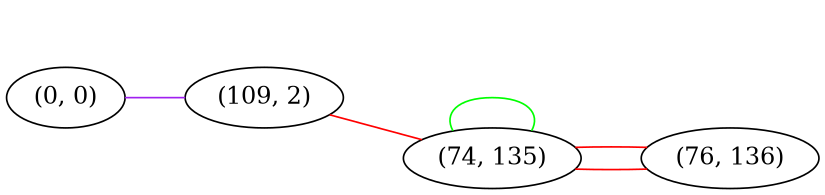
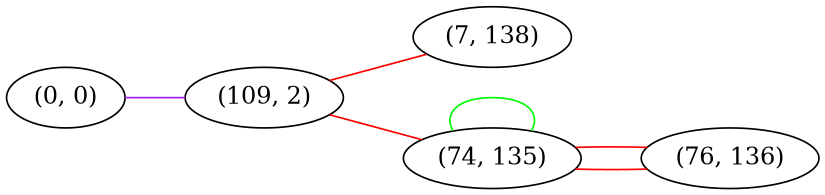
node "(7, 138)": added
